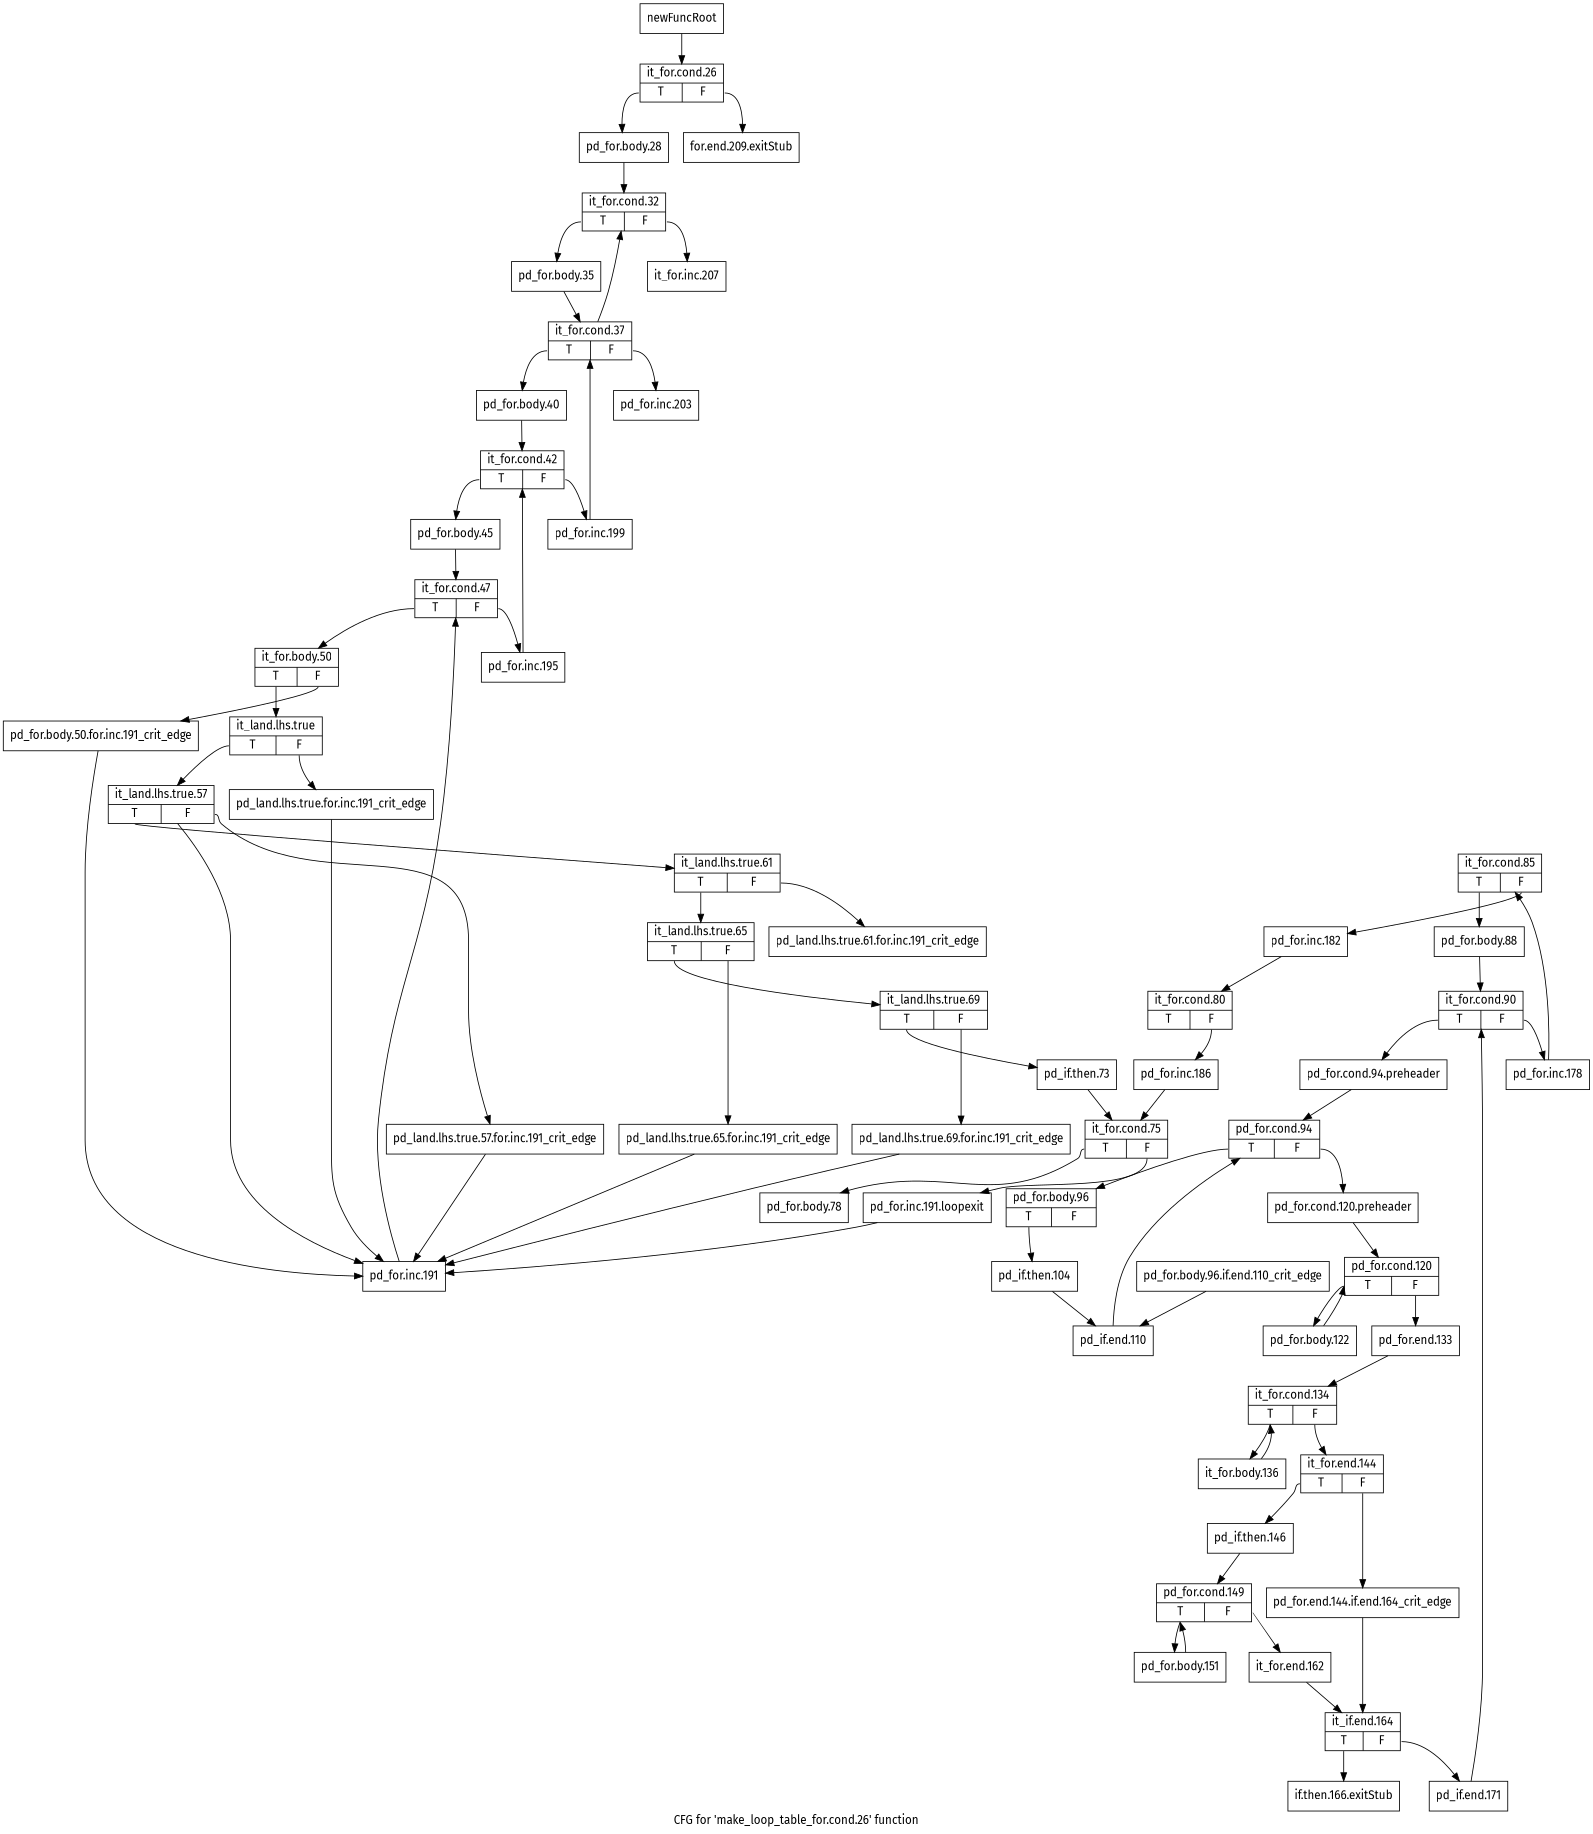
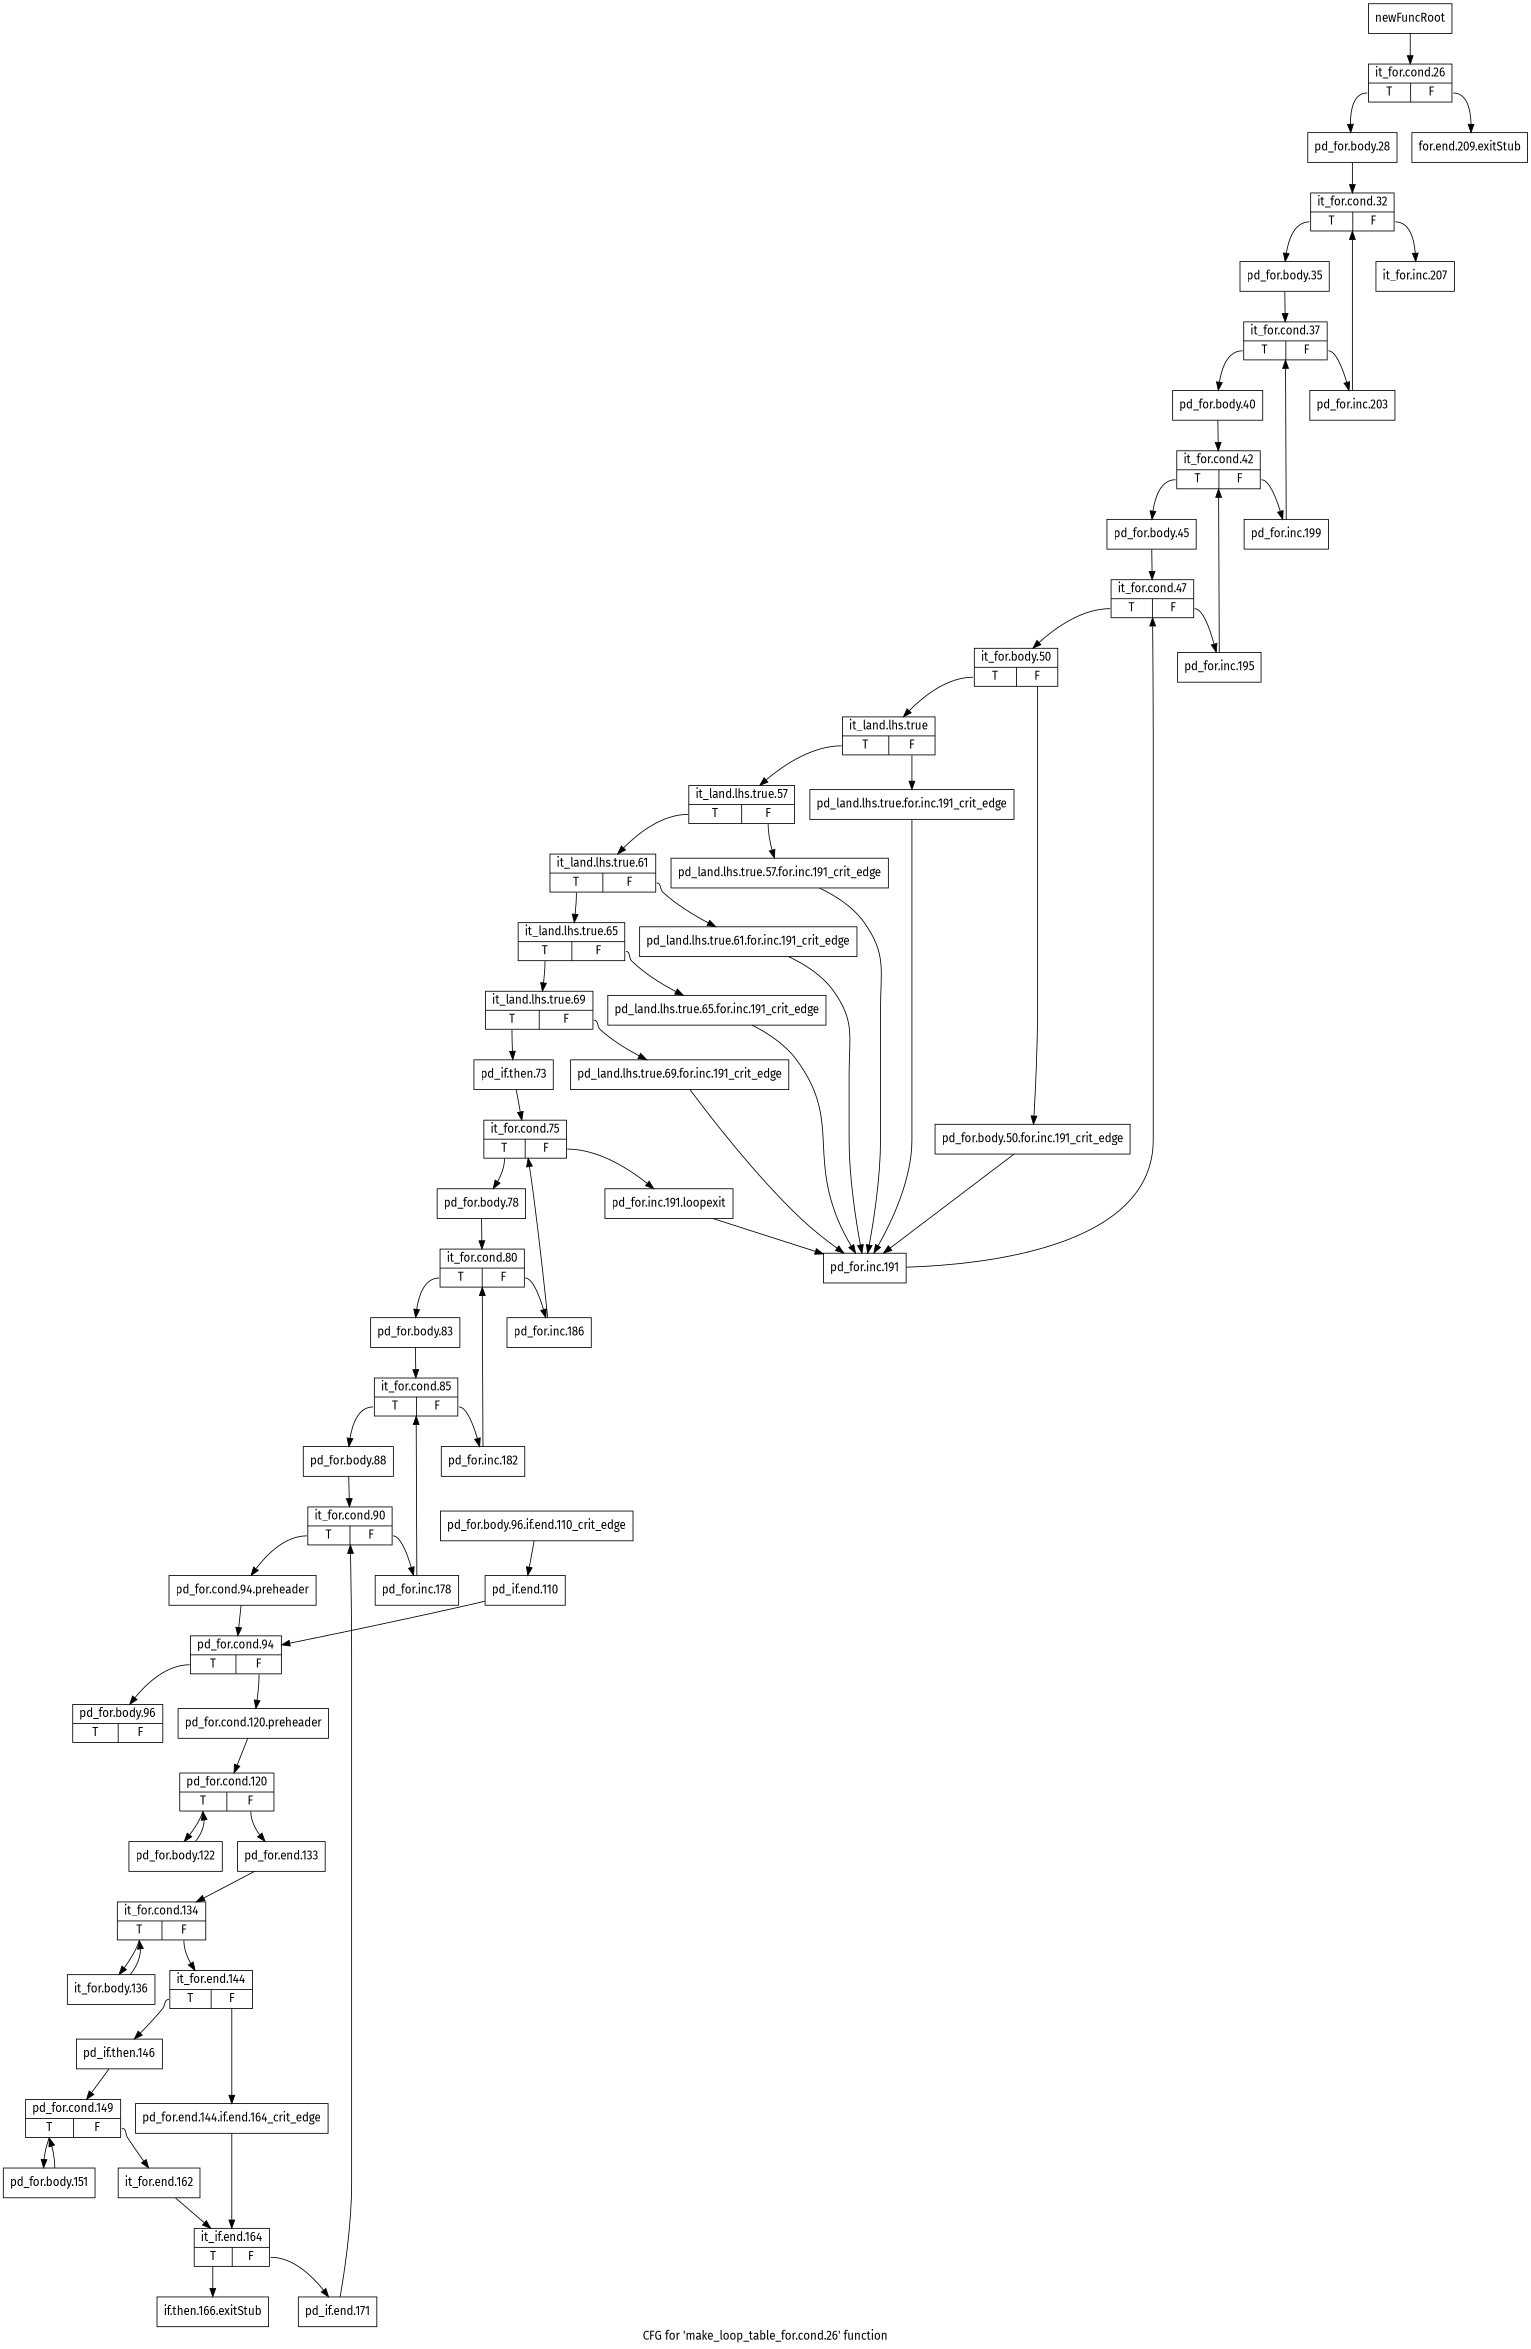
edge "it_for.cond.37" -> "it_for.cond.32": now "pd_for.inc.203" -> "it_for.cond.32"
edge "it_land.lhs.true.57" -> "pd_for.inc.191": now "pd_land.lhs.true.61.for.inc.191_crit_edge" -> "pd_for.inc.191"
edge "pd_for.body.78" -> "it_for.cond.80": added
node "pd_if.then.104": removed
node "pd_for.body.83": added
